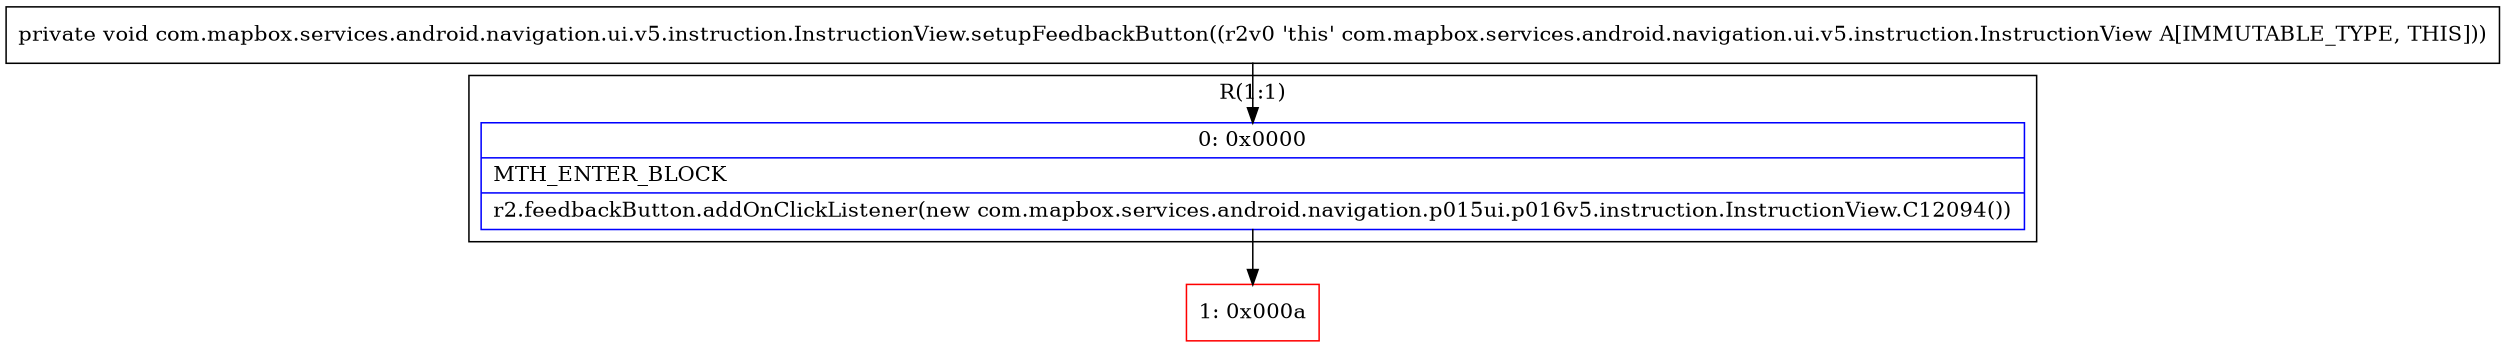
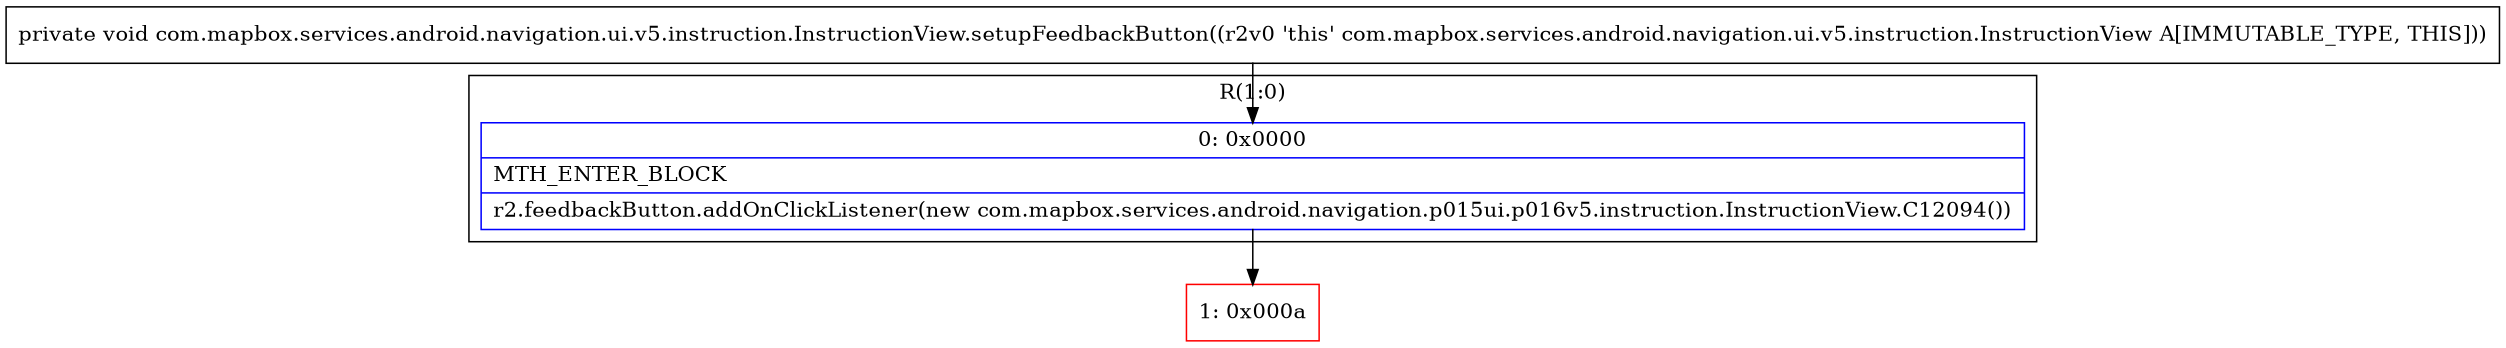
cluster "R(1:1)": label "R(1:1)" -> "R(1:0)"
